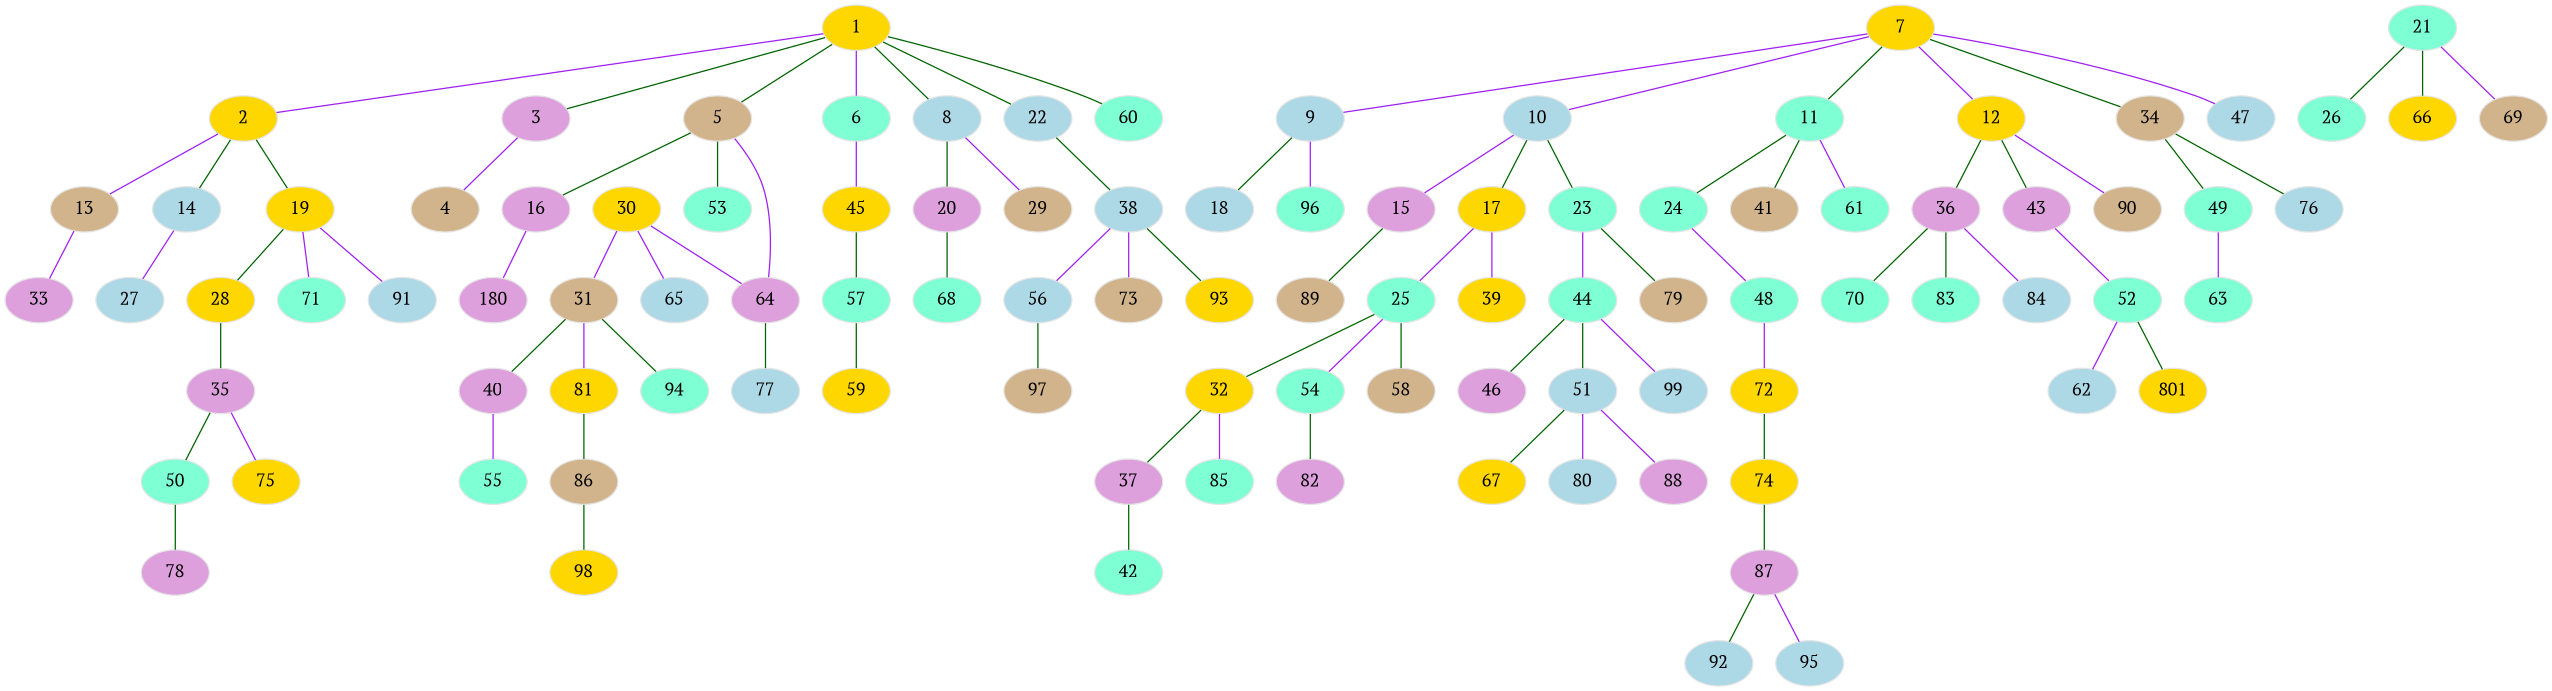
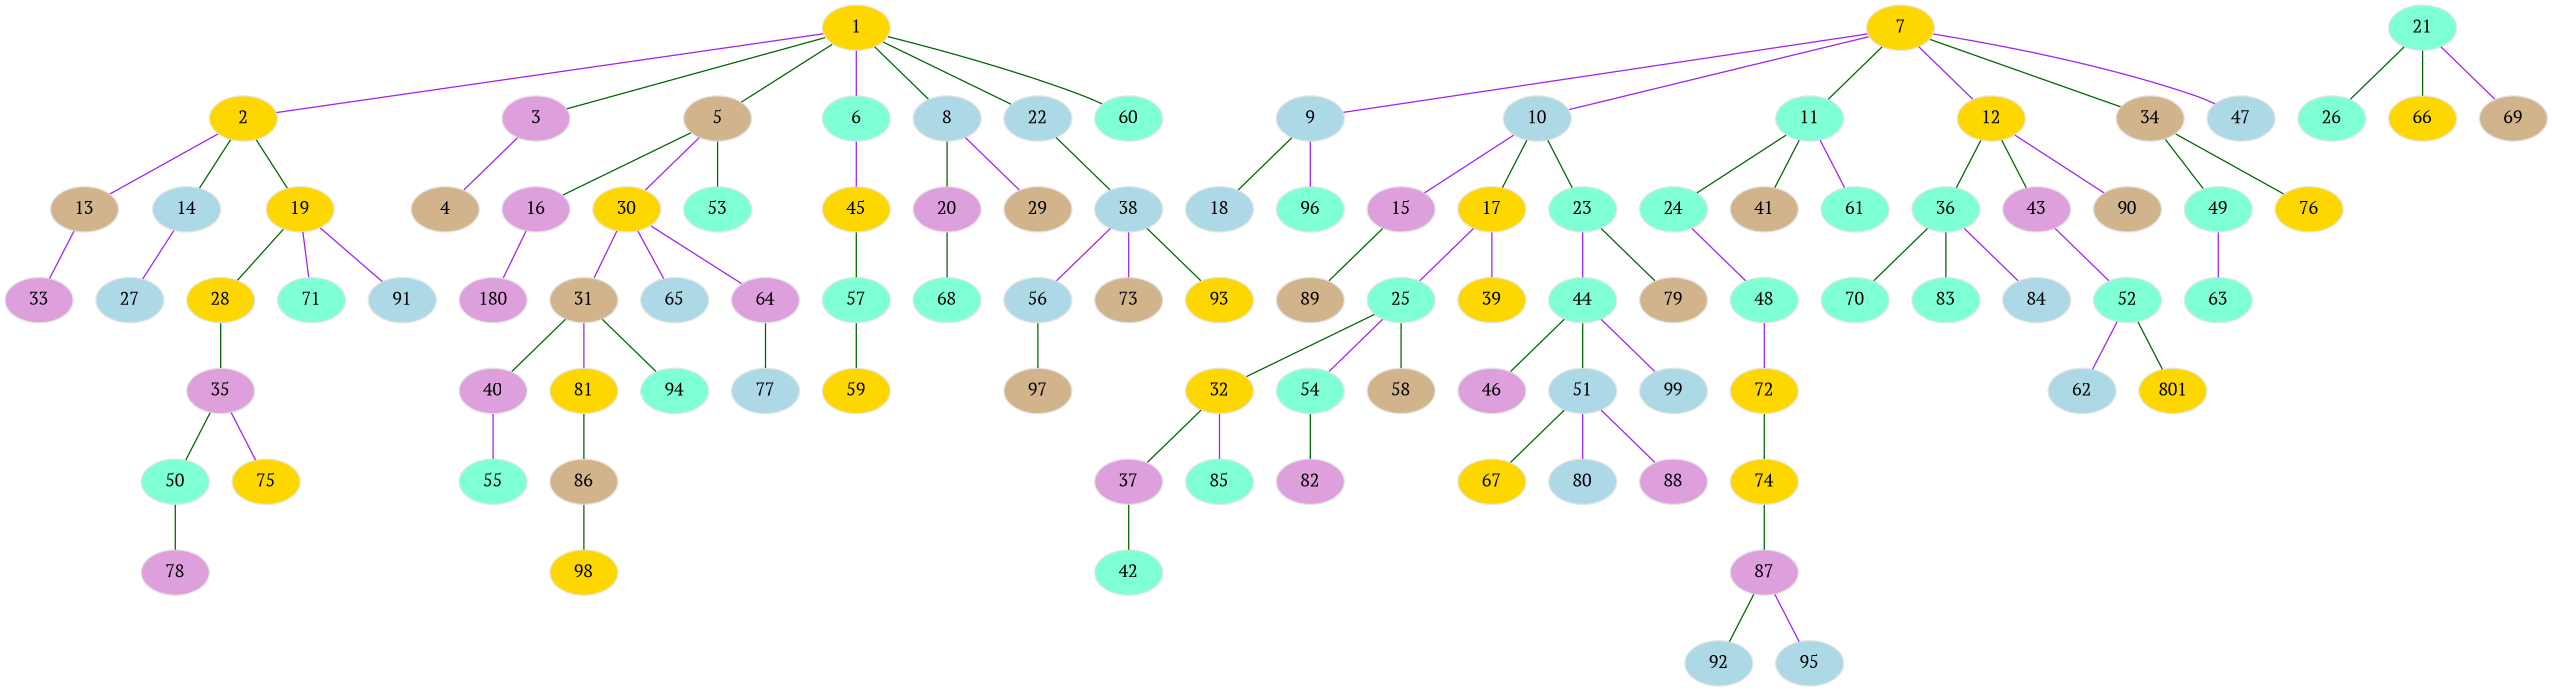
edge "5" -- "64": now "5" -- "30"
node "36": fillcolor plum -> aquamarine
node "76": fillcolor lightblue -> gold
